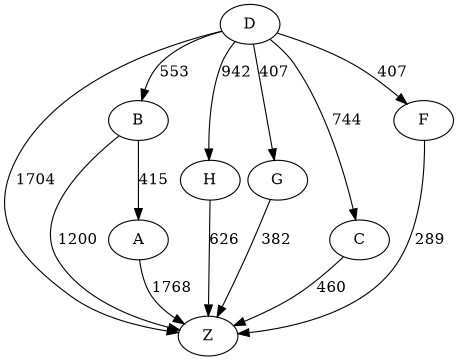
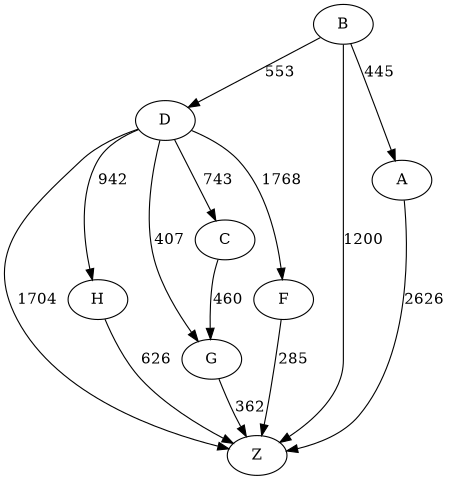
edge "D" -> "B": reversed
edge "D" -> "F": label "407" -> "1768"
edge "D" -> "C": label "744" -> "743"
edge "B" -> "A": label "415" -> "445"
edge "G" -> "Z": label "382" -> "362"
edge "F" -> "Z": label "289" -> "285"
edge "A" -> "Z": label "1768" -> "2626"
edge "C" -> "Z": now "C" -> "G"
